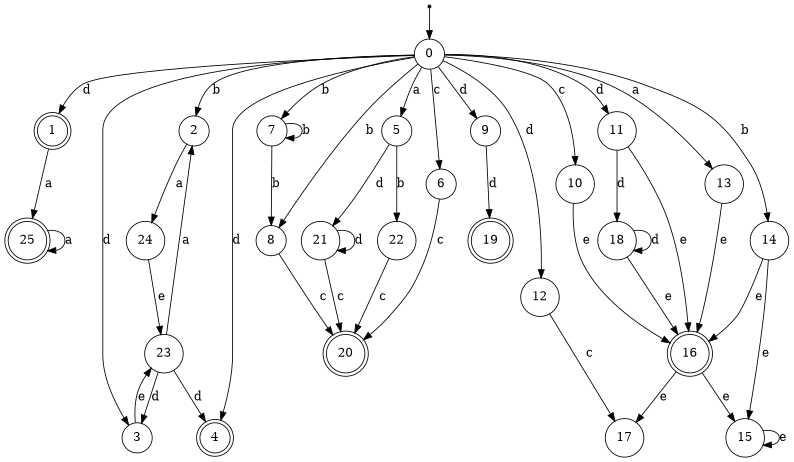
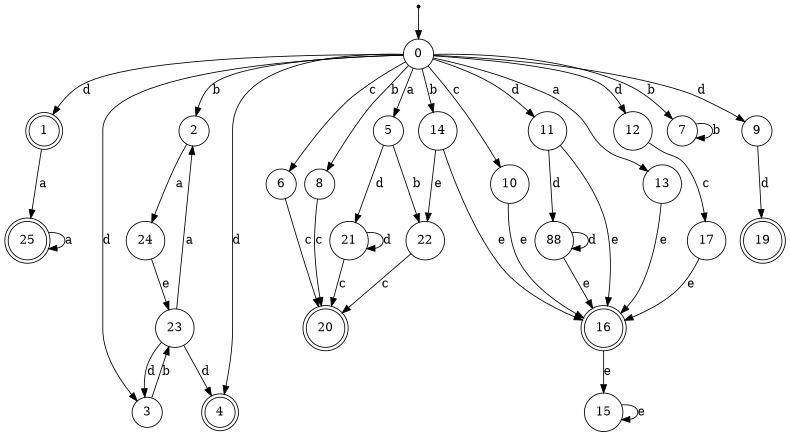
edge "7" -> "8": removed, label "b"
node "18": label "18" -> "88"
edge "14" -> "15": now "14" -> "22"
edge "16" -> "17": reversed
edge "3" -> "23": label "e" -> "b"
